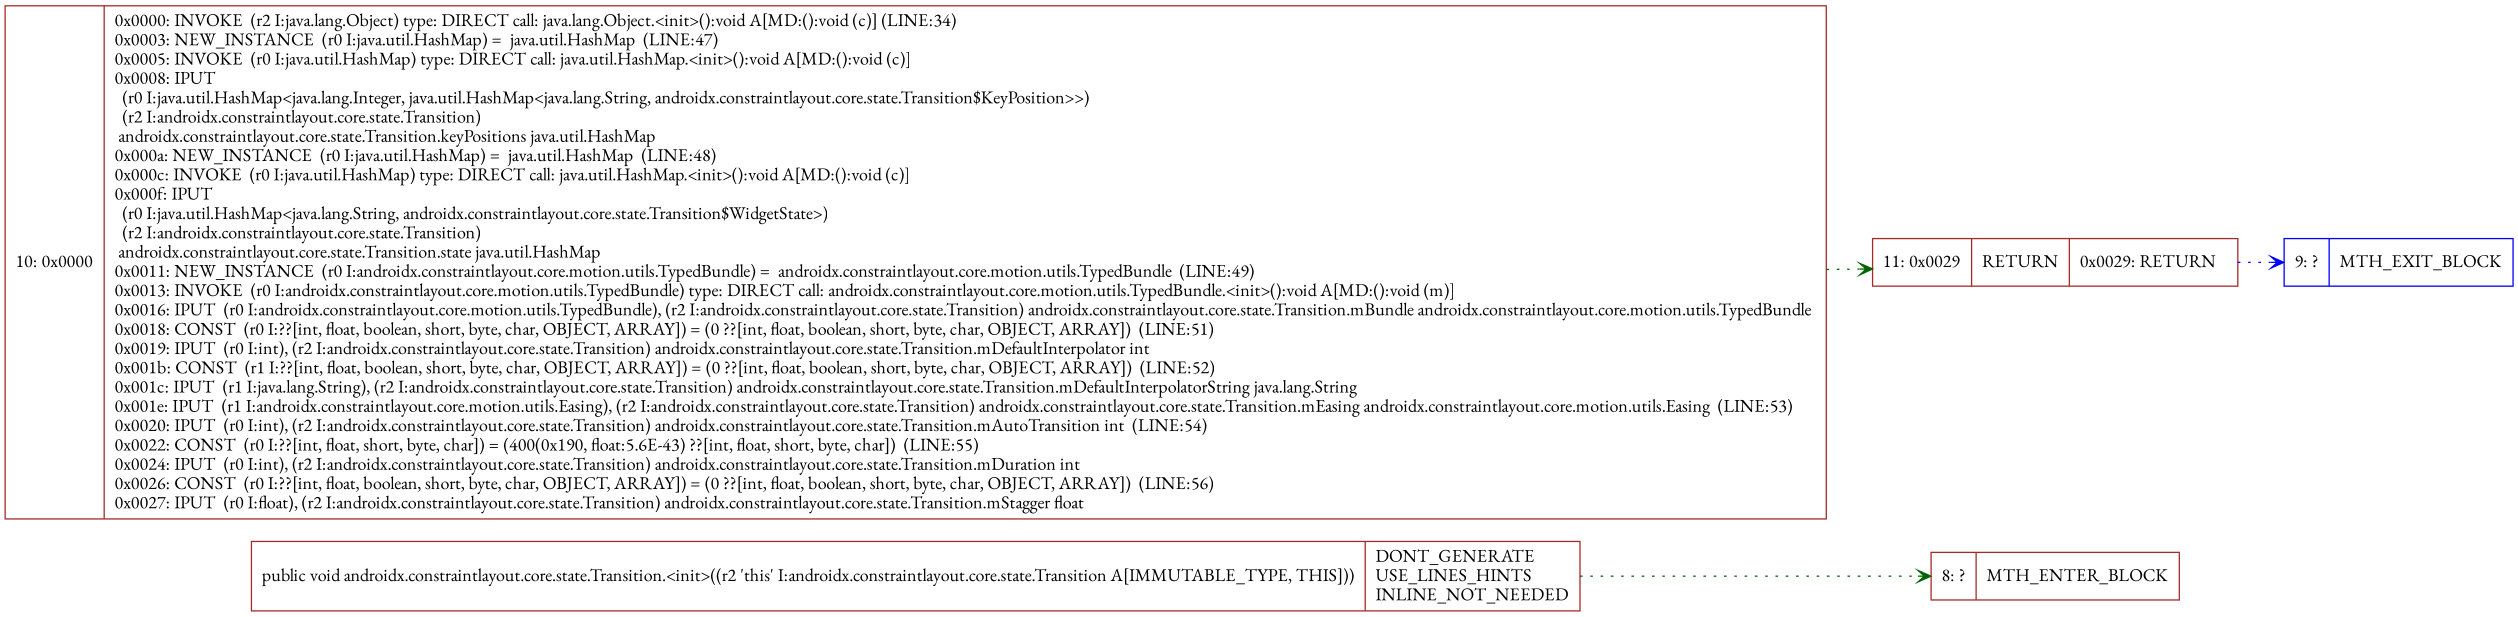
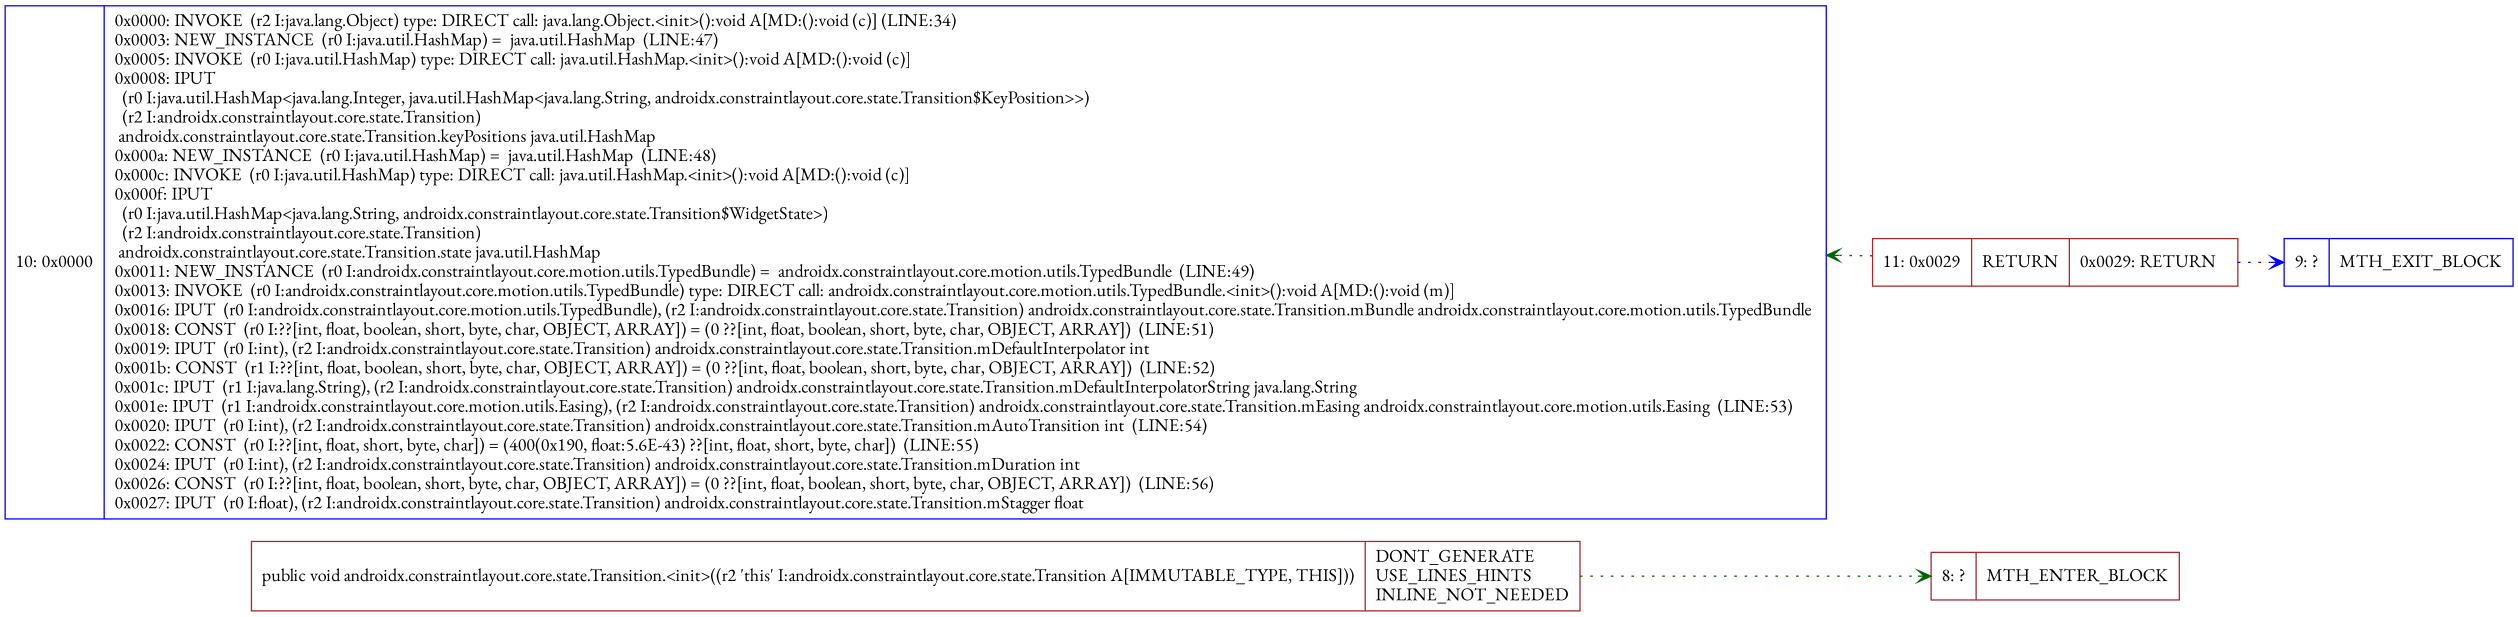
node "10: 0x0000": color brown -> blue
edge "10: 0x0000" -> "11: 0x0029": reversed
